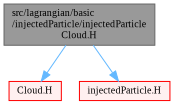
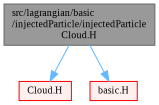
node "injectedParticle.H": label "injectedParticle.H" -> "basic.H"
